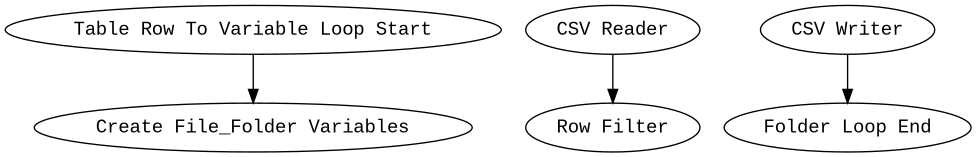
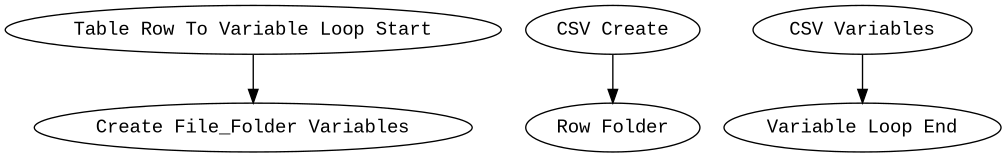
node "CSV Reader": label "CSV Reader" -> "CSV Create"
node "CSV Writer": label "CSV Writer" -> "CSV Variables"
node "Row Filter": label "Row Filter" -> "Row Folder"
node "Folder Loop End": label "Folder Loop End" -> "Variable Loop End"
